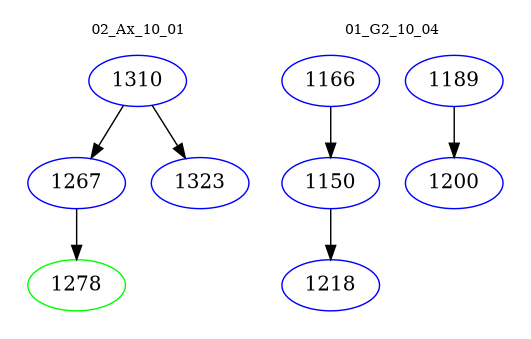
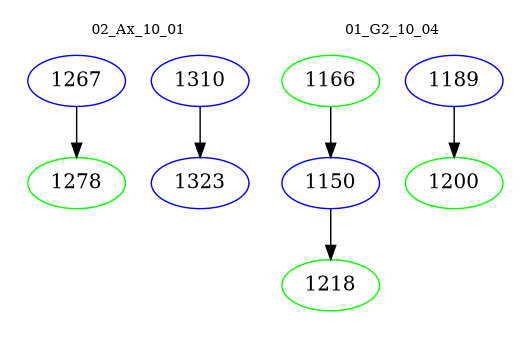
node "1166": color blue -> green
edge "1310" -> "1267": removed
node "1200": color blue -> green
node "1218": color blue -> green
